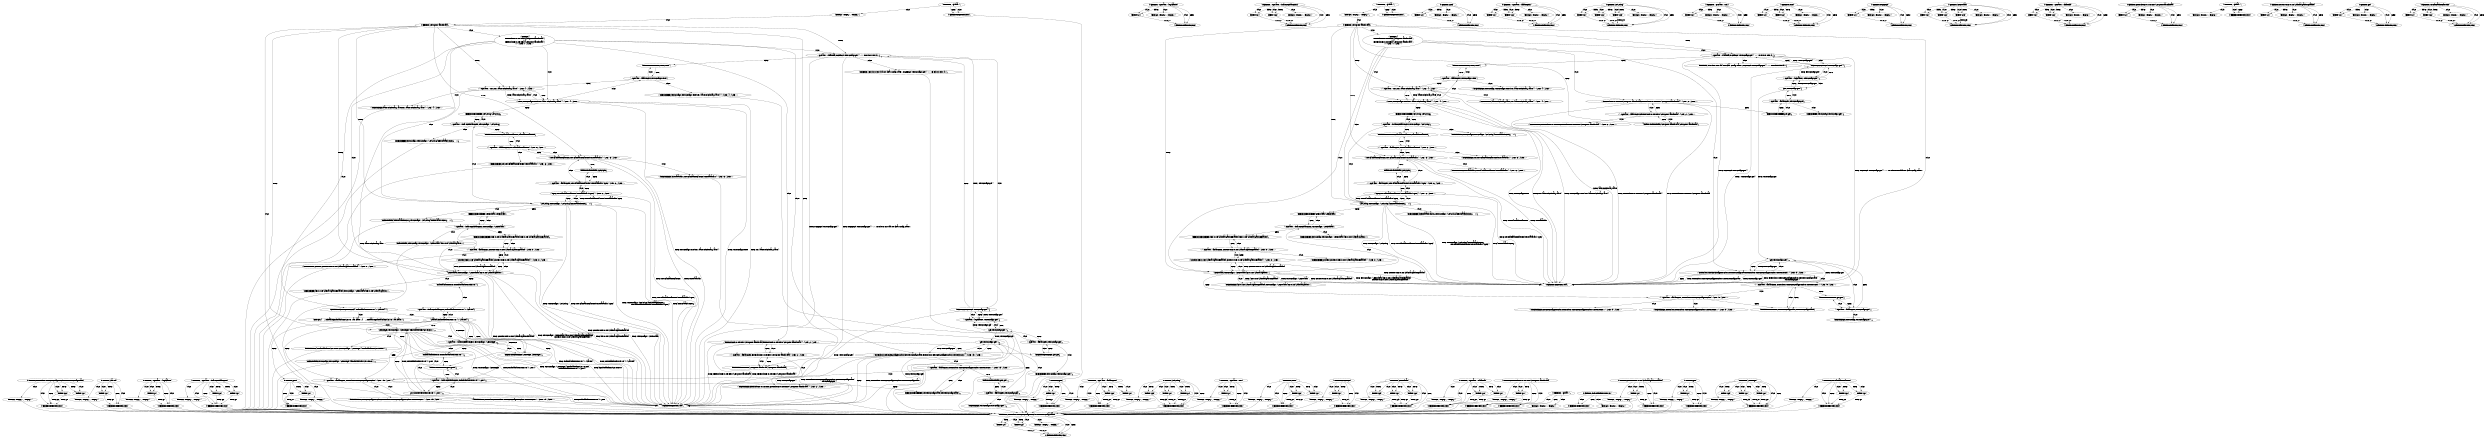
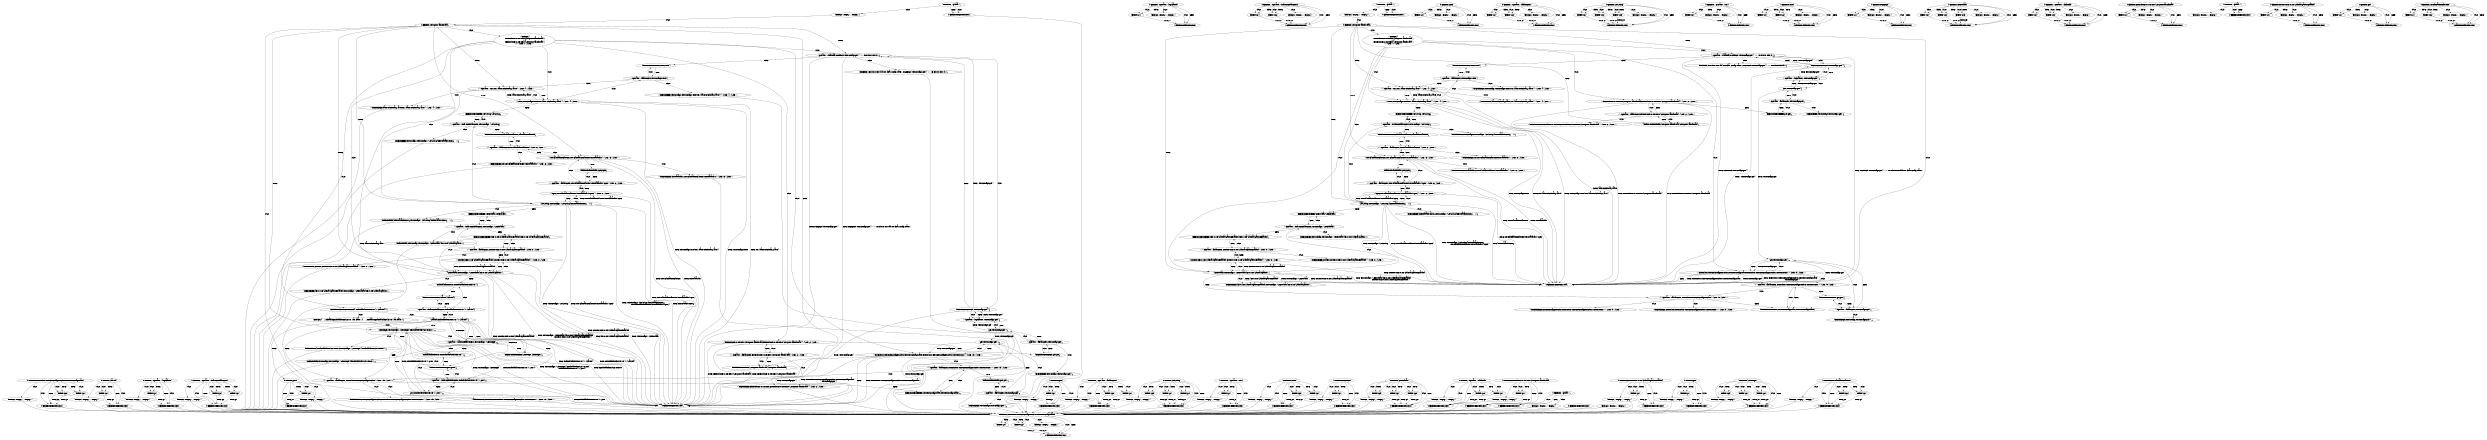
node "(FIELD_IDENTIFIER,Started,Started)": added
edge "(<operator>.indirectFieldAccess,test_config_->SetInteger)" -> "(FIELD_IDENTIFIER,SetInteger,SetInteger)": removed, label "AST:"
node "(METHOD,embedded_test_server)": removed
